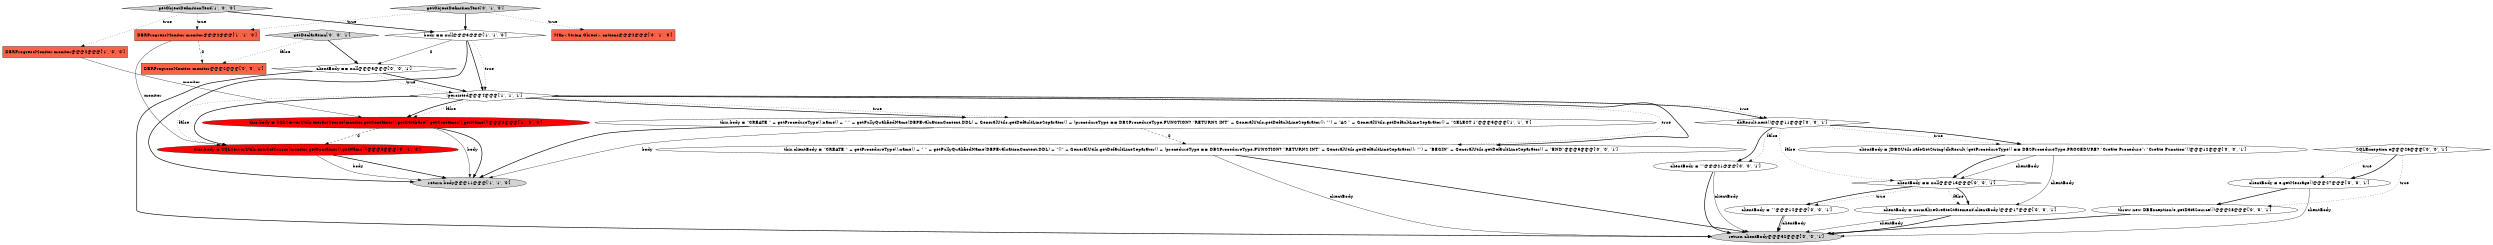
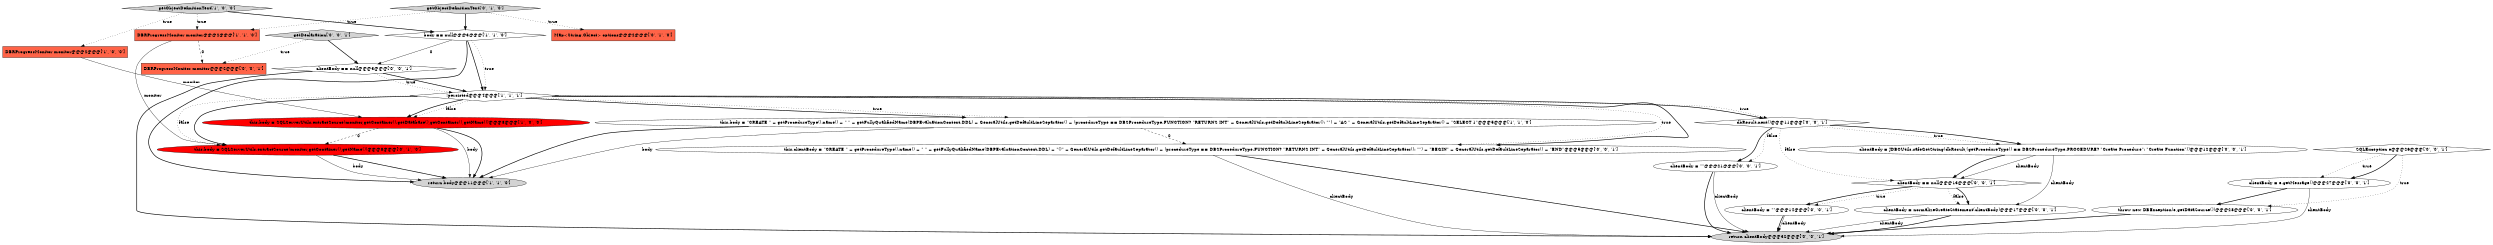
edge "getDeclaration['0', '0', '1']" -> "DBRProgressMonitor monitor@@@2@@@['0', '0', '1']": label "false" -> "true"
